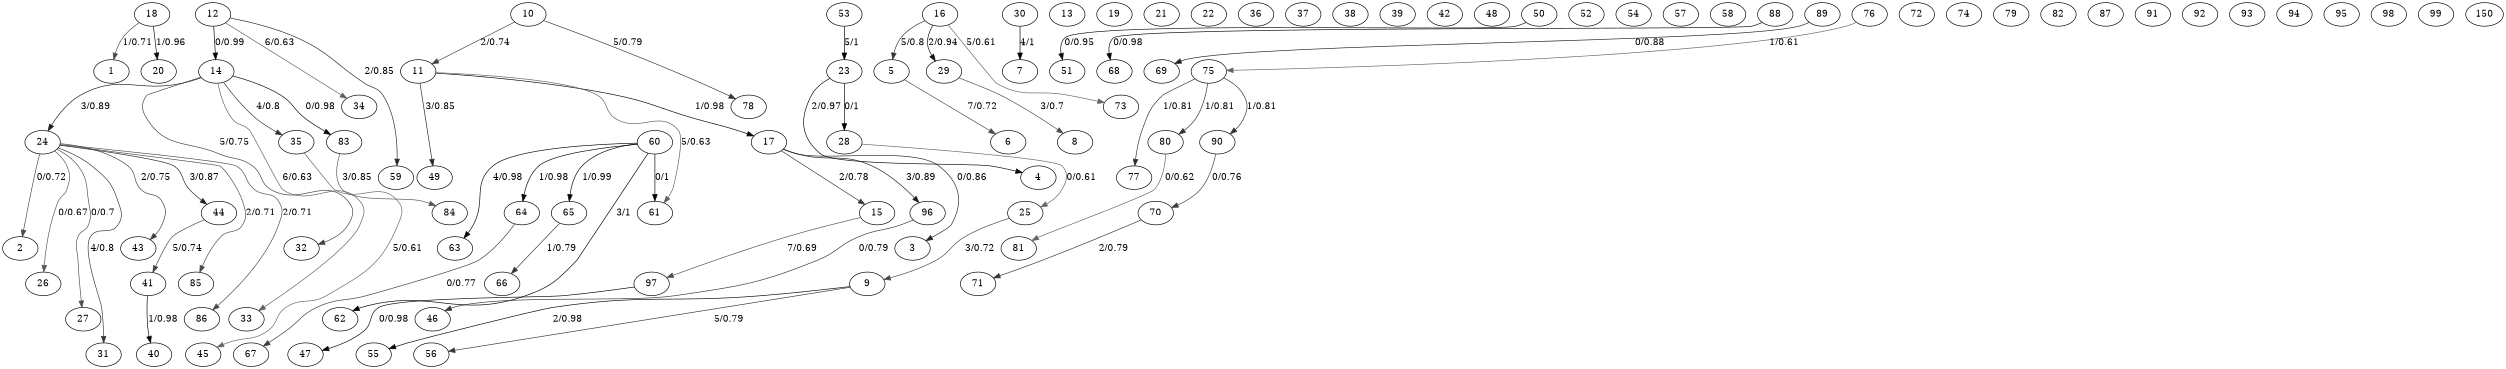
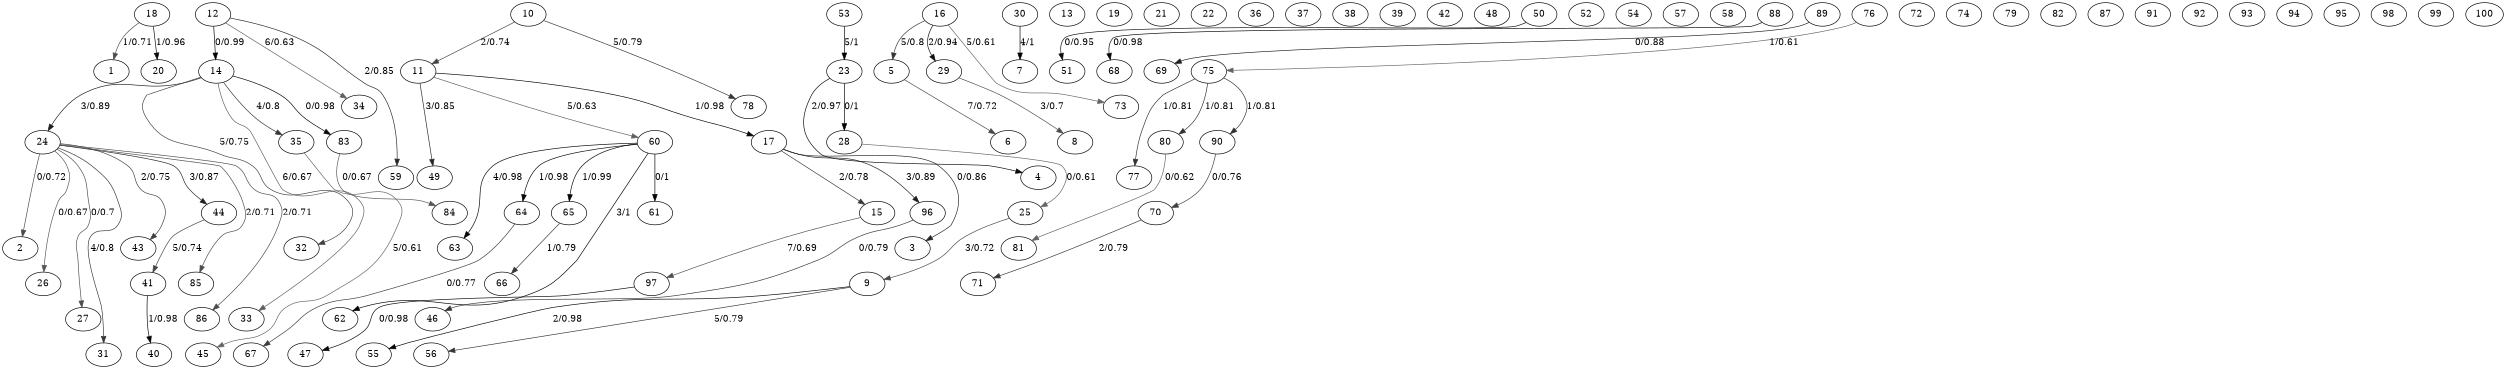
node "150": label "150" -> "100"
edge "11" -> "61": now "11" -> "60"
edge "14" -> "33": label "6/0.63" -> "6/0.67"
edge "83" -> "84": label "3/0.85" -> "0/0.67"
